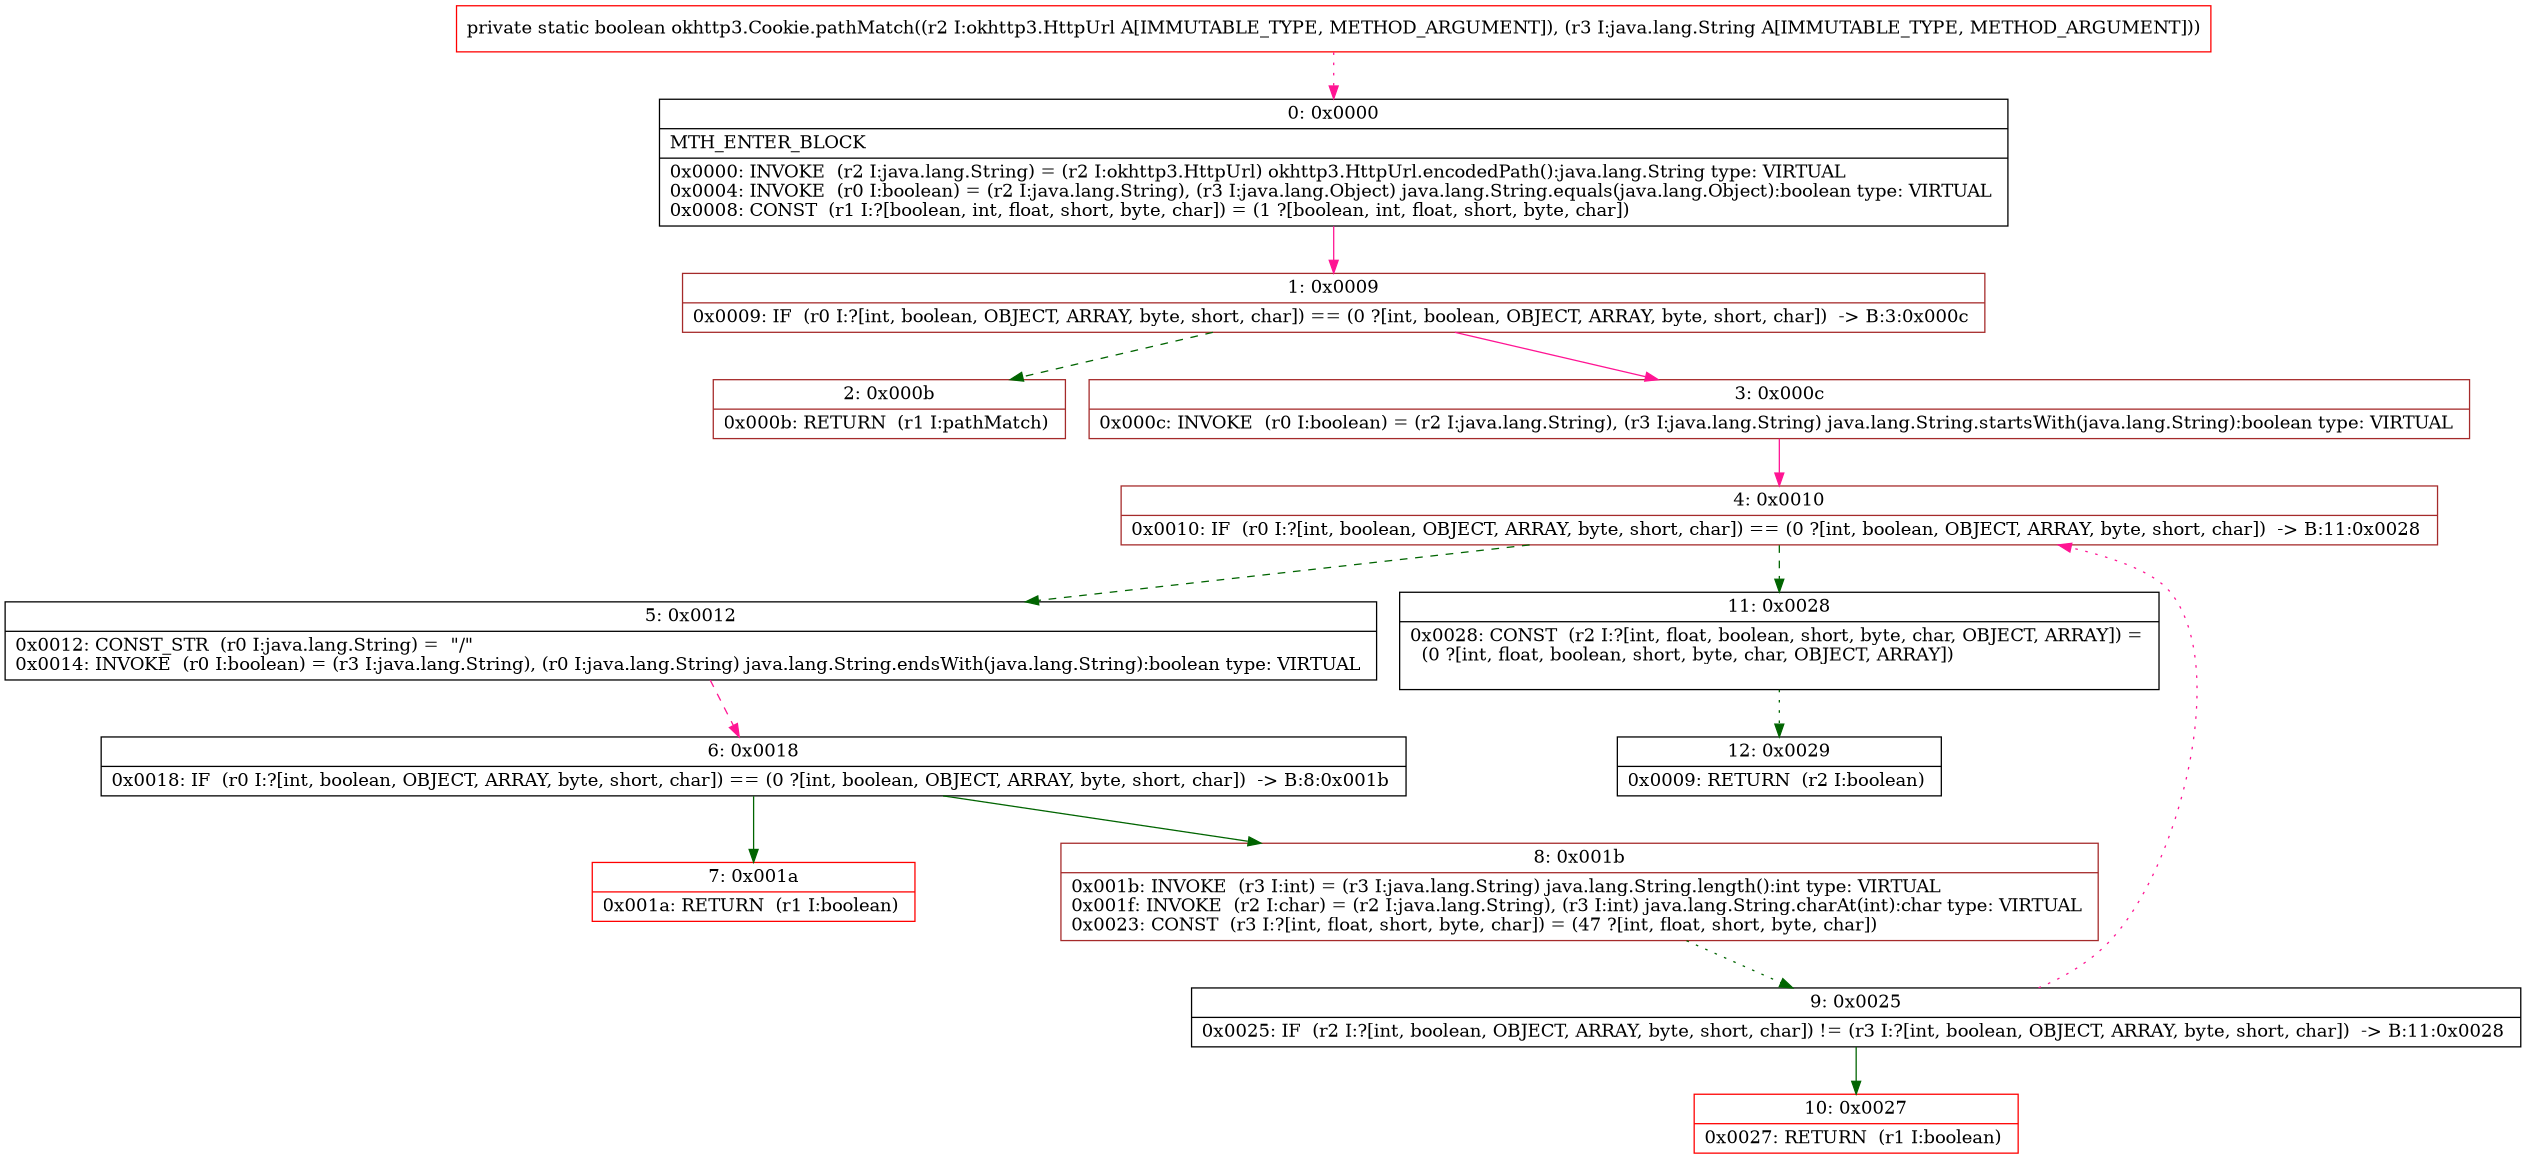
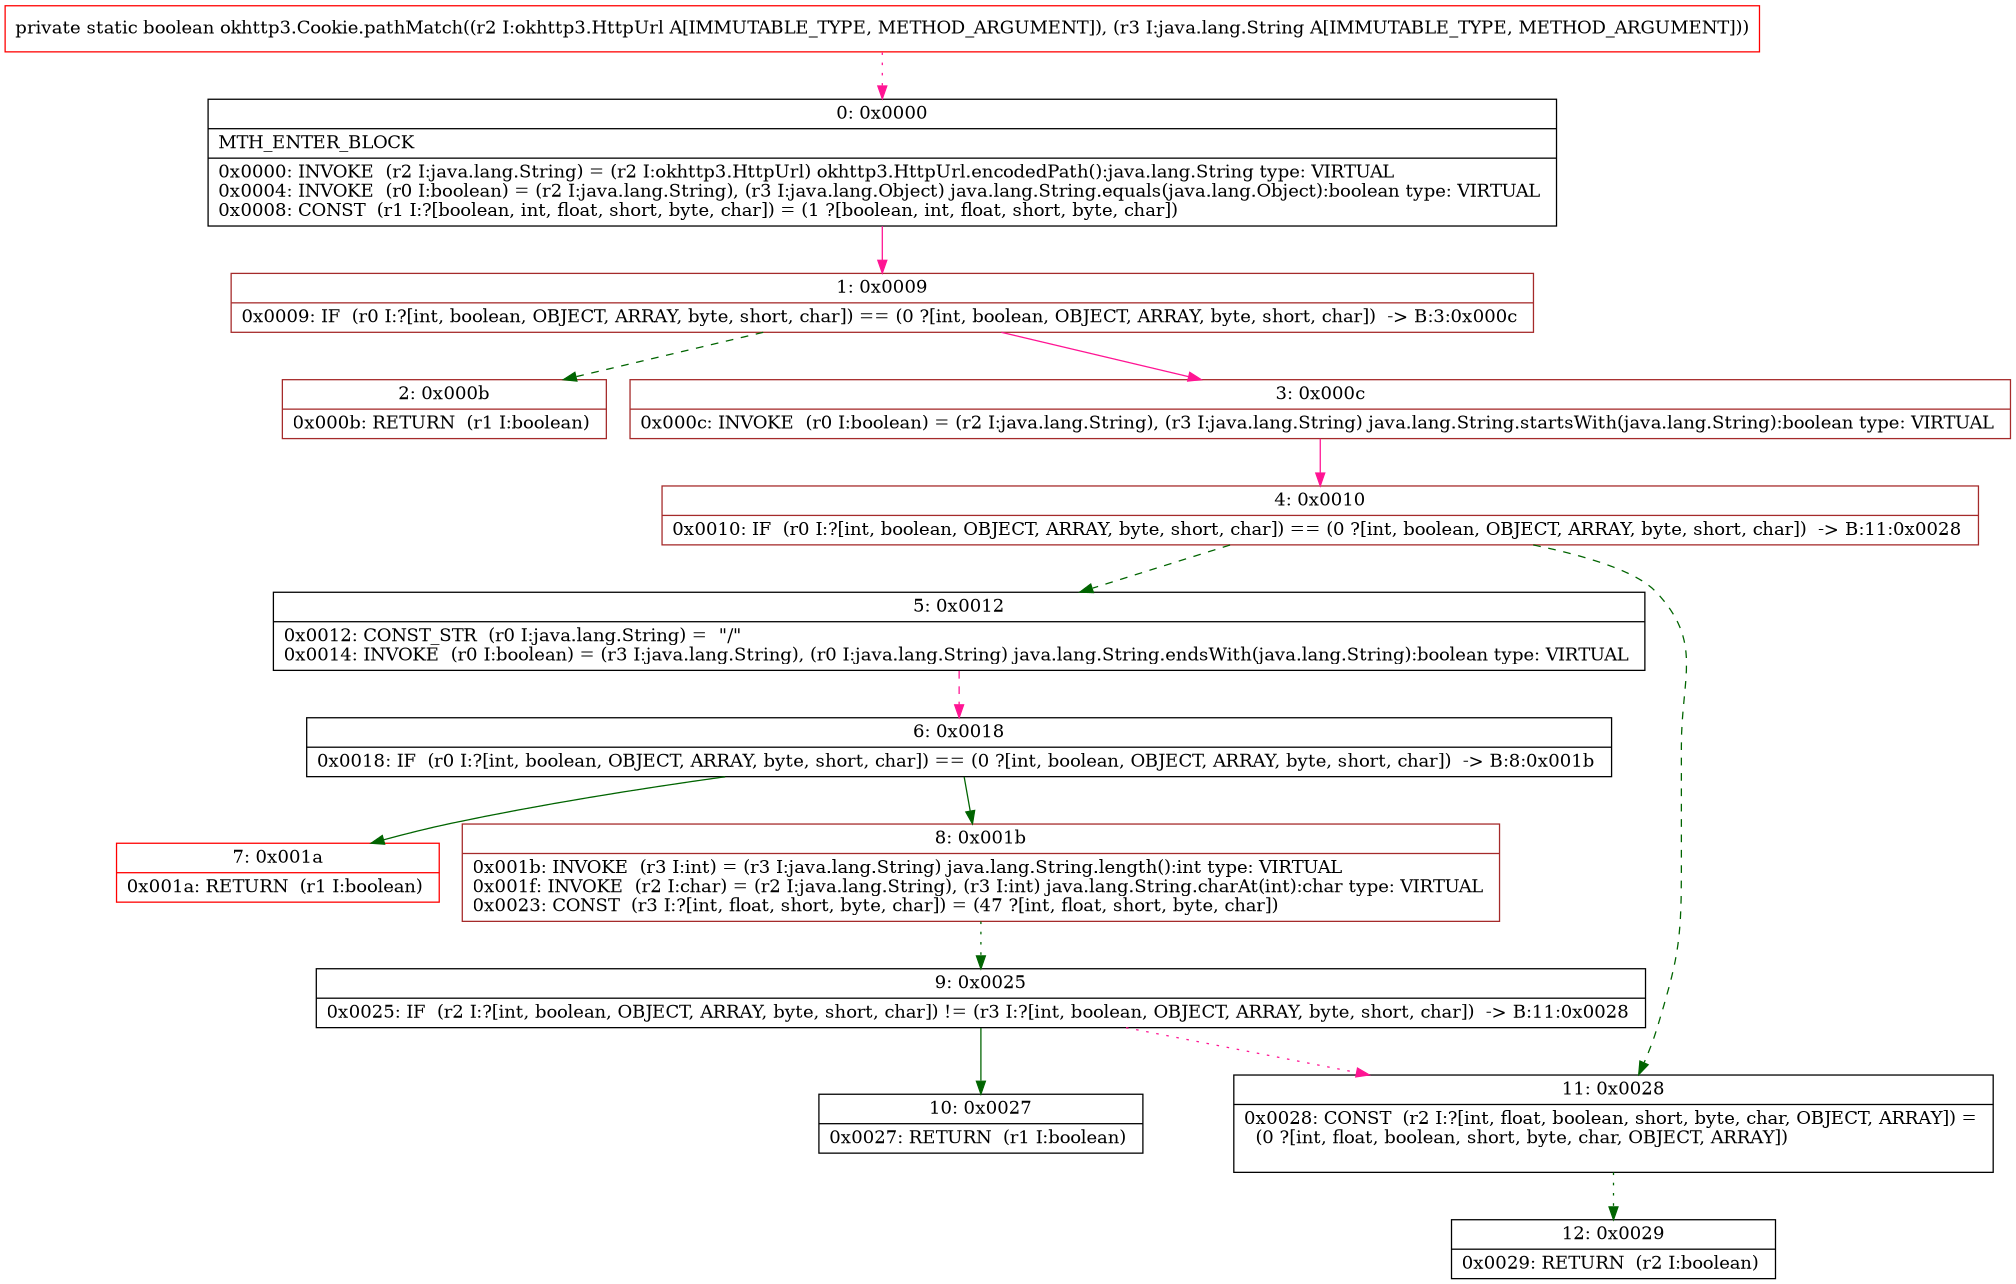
node "2: 0x000b": text "0x000b: RETURN  (r1 I:pathMatch)" -> "0x000b: RETURN  (r1 I:boolean)"
edge "9: 0x0025" -> "4: 0x0010": now "9: 0x0025" -> "11: 0x0028"
node "12: 0x0029": text "0x0009: RETURN  (r2 I:boolean)" -> "0x0029: RETURN  (r2 I:boolean)"
node "10: 0x0027": color red -> black
